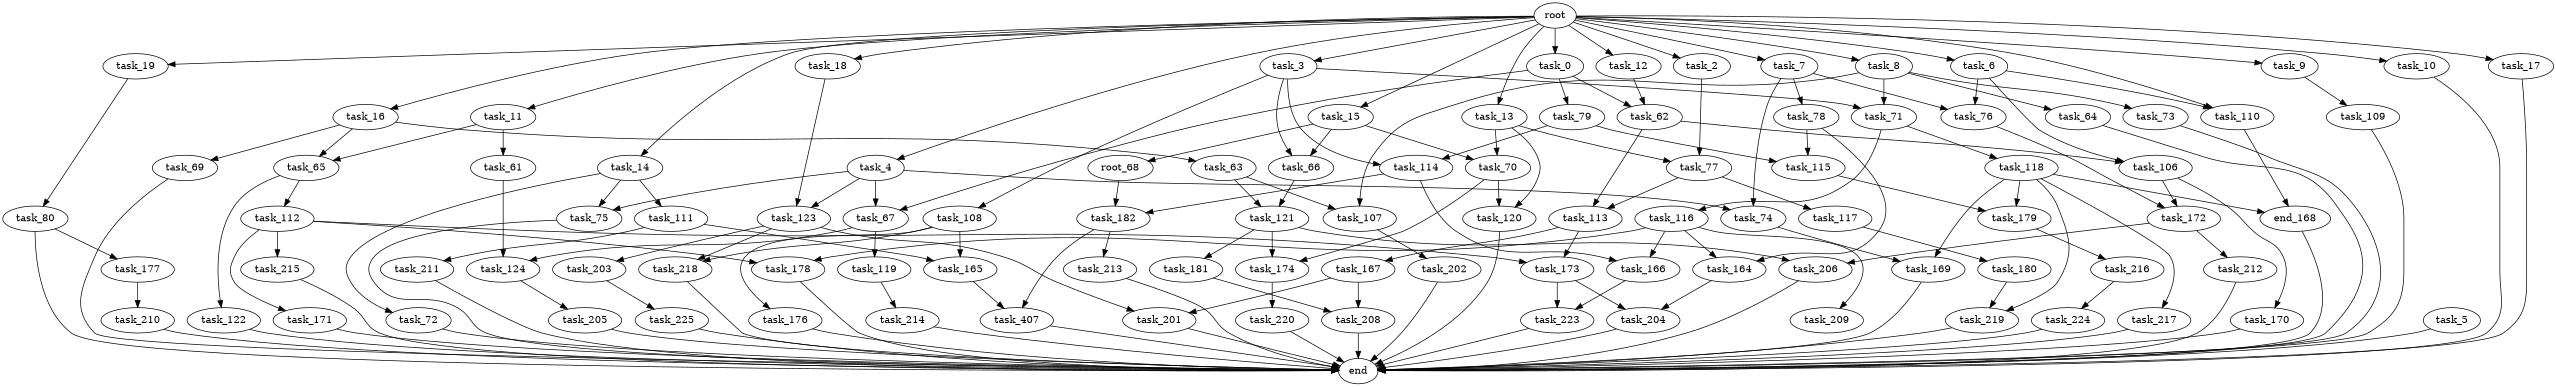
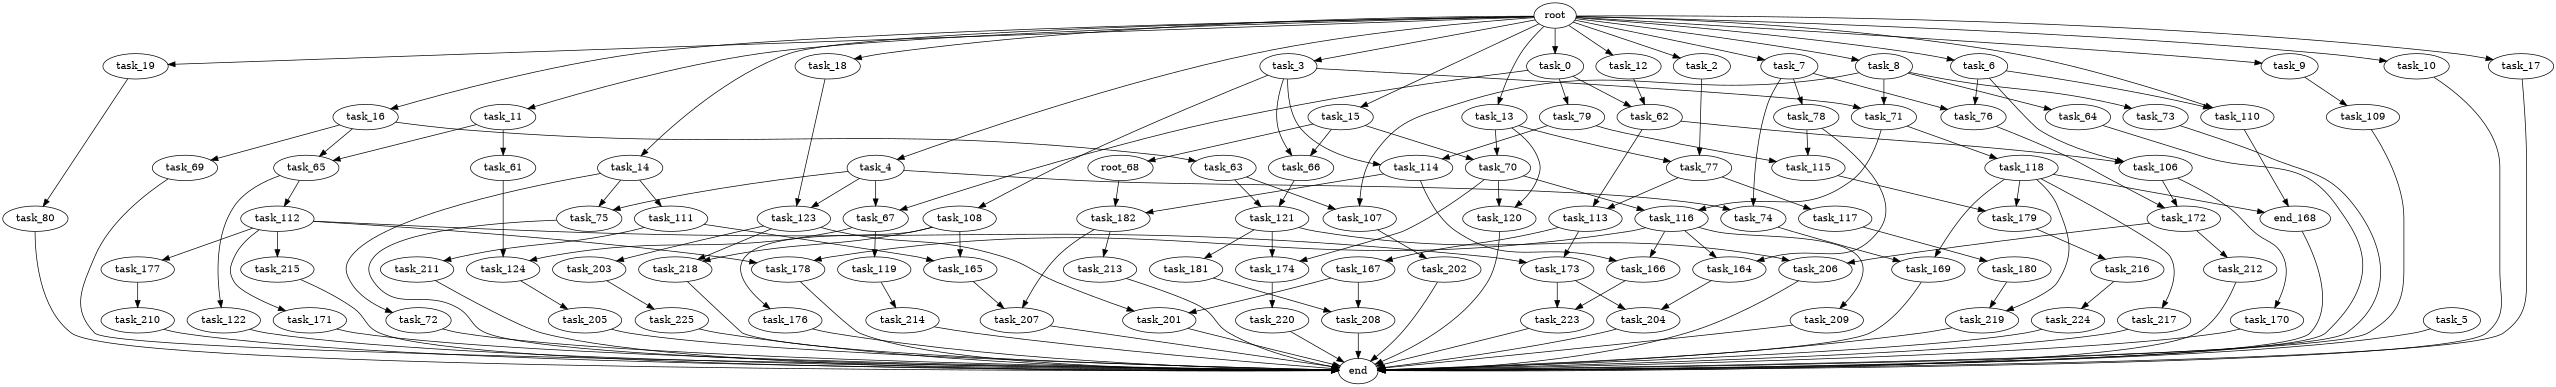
edge "task_70" -> "task_116": added
edge "task_80" -> "task_177": now "task_112" -> "task_177"
node "task_407": label "task_407" -> "task_207"
edge "task_209" -> "end": added
